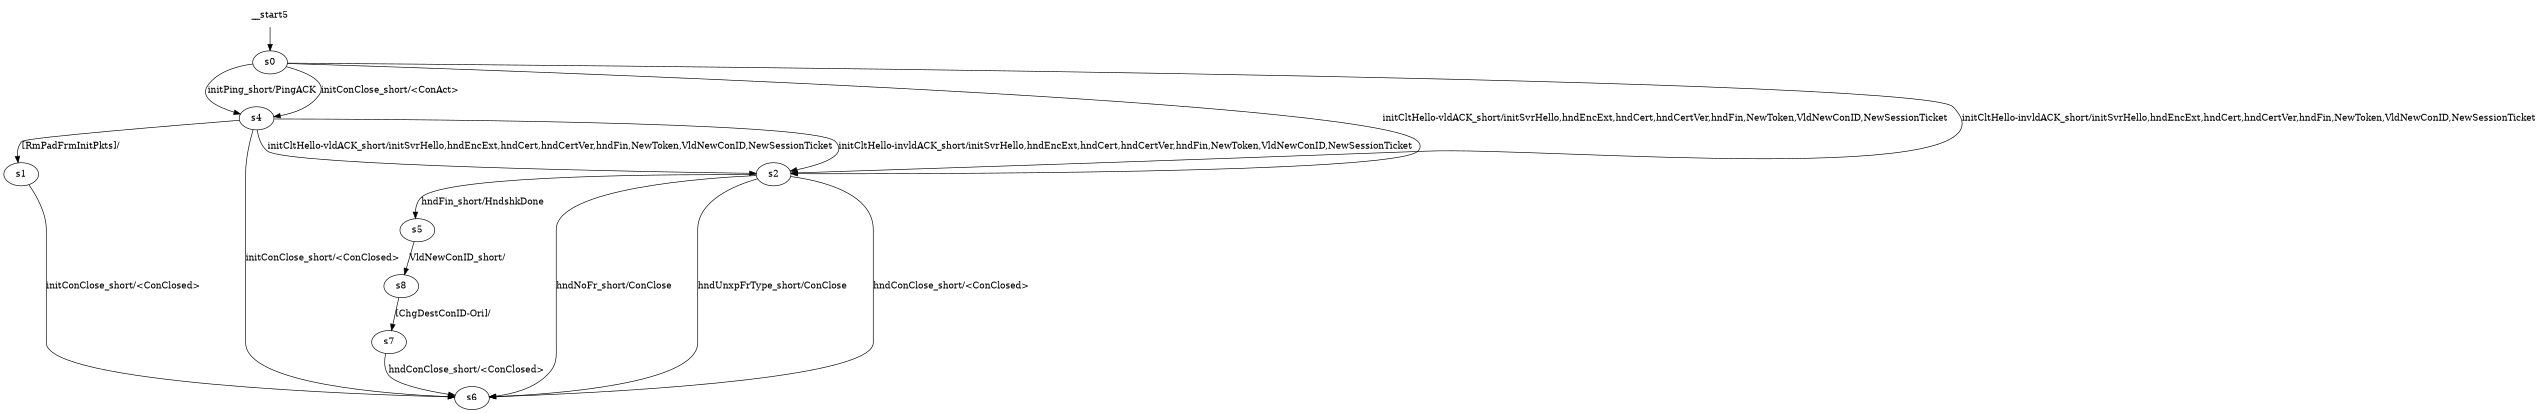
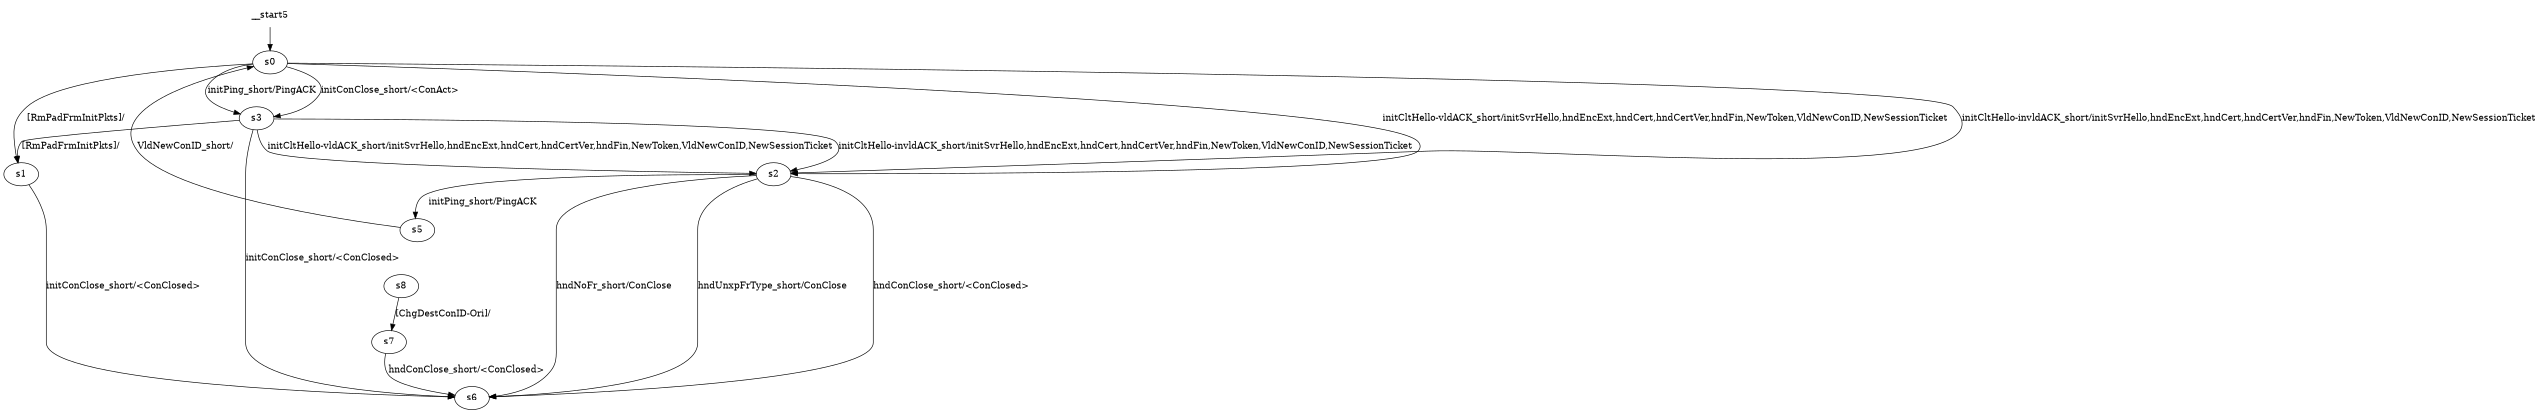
edge "s0" -> "s1": added, label "[RmPadFrmInitPkts]/"
node "s4": label "s4" -> "s3"
edge "s2" -> "s5": label "hndFin_short/HndshkDone " -> "initPing_short/PingACK "
edge "s5" -> "s8": now "s5" -> "s0"
